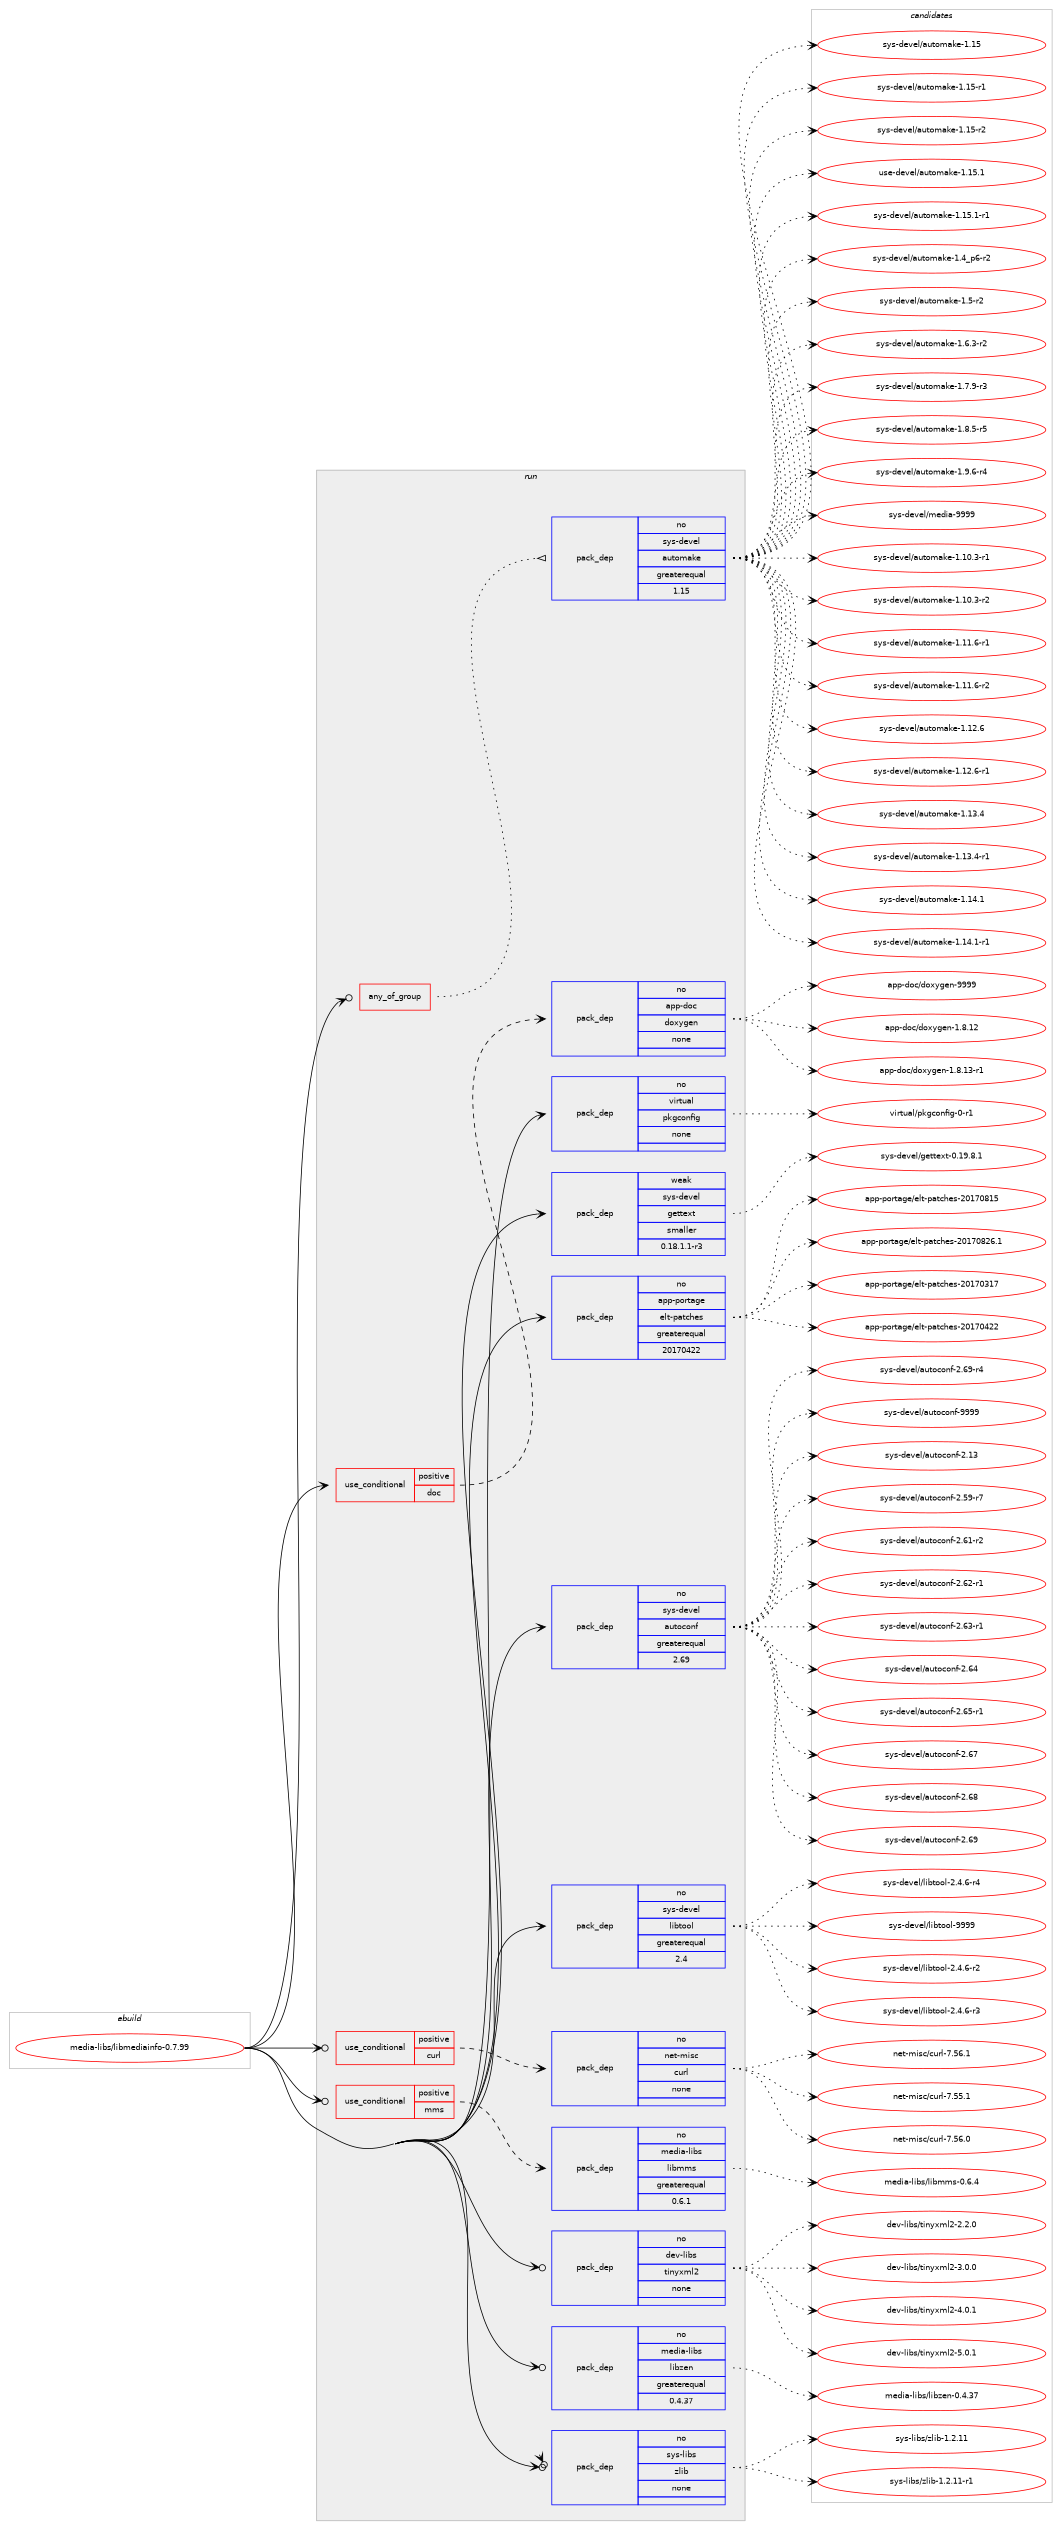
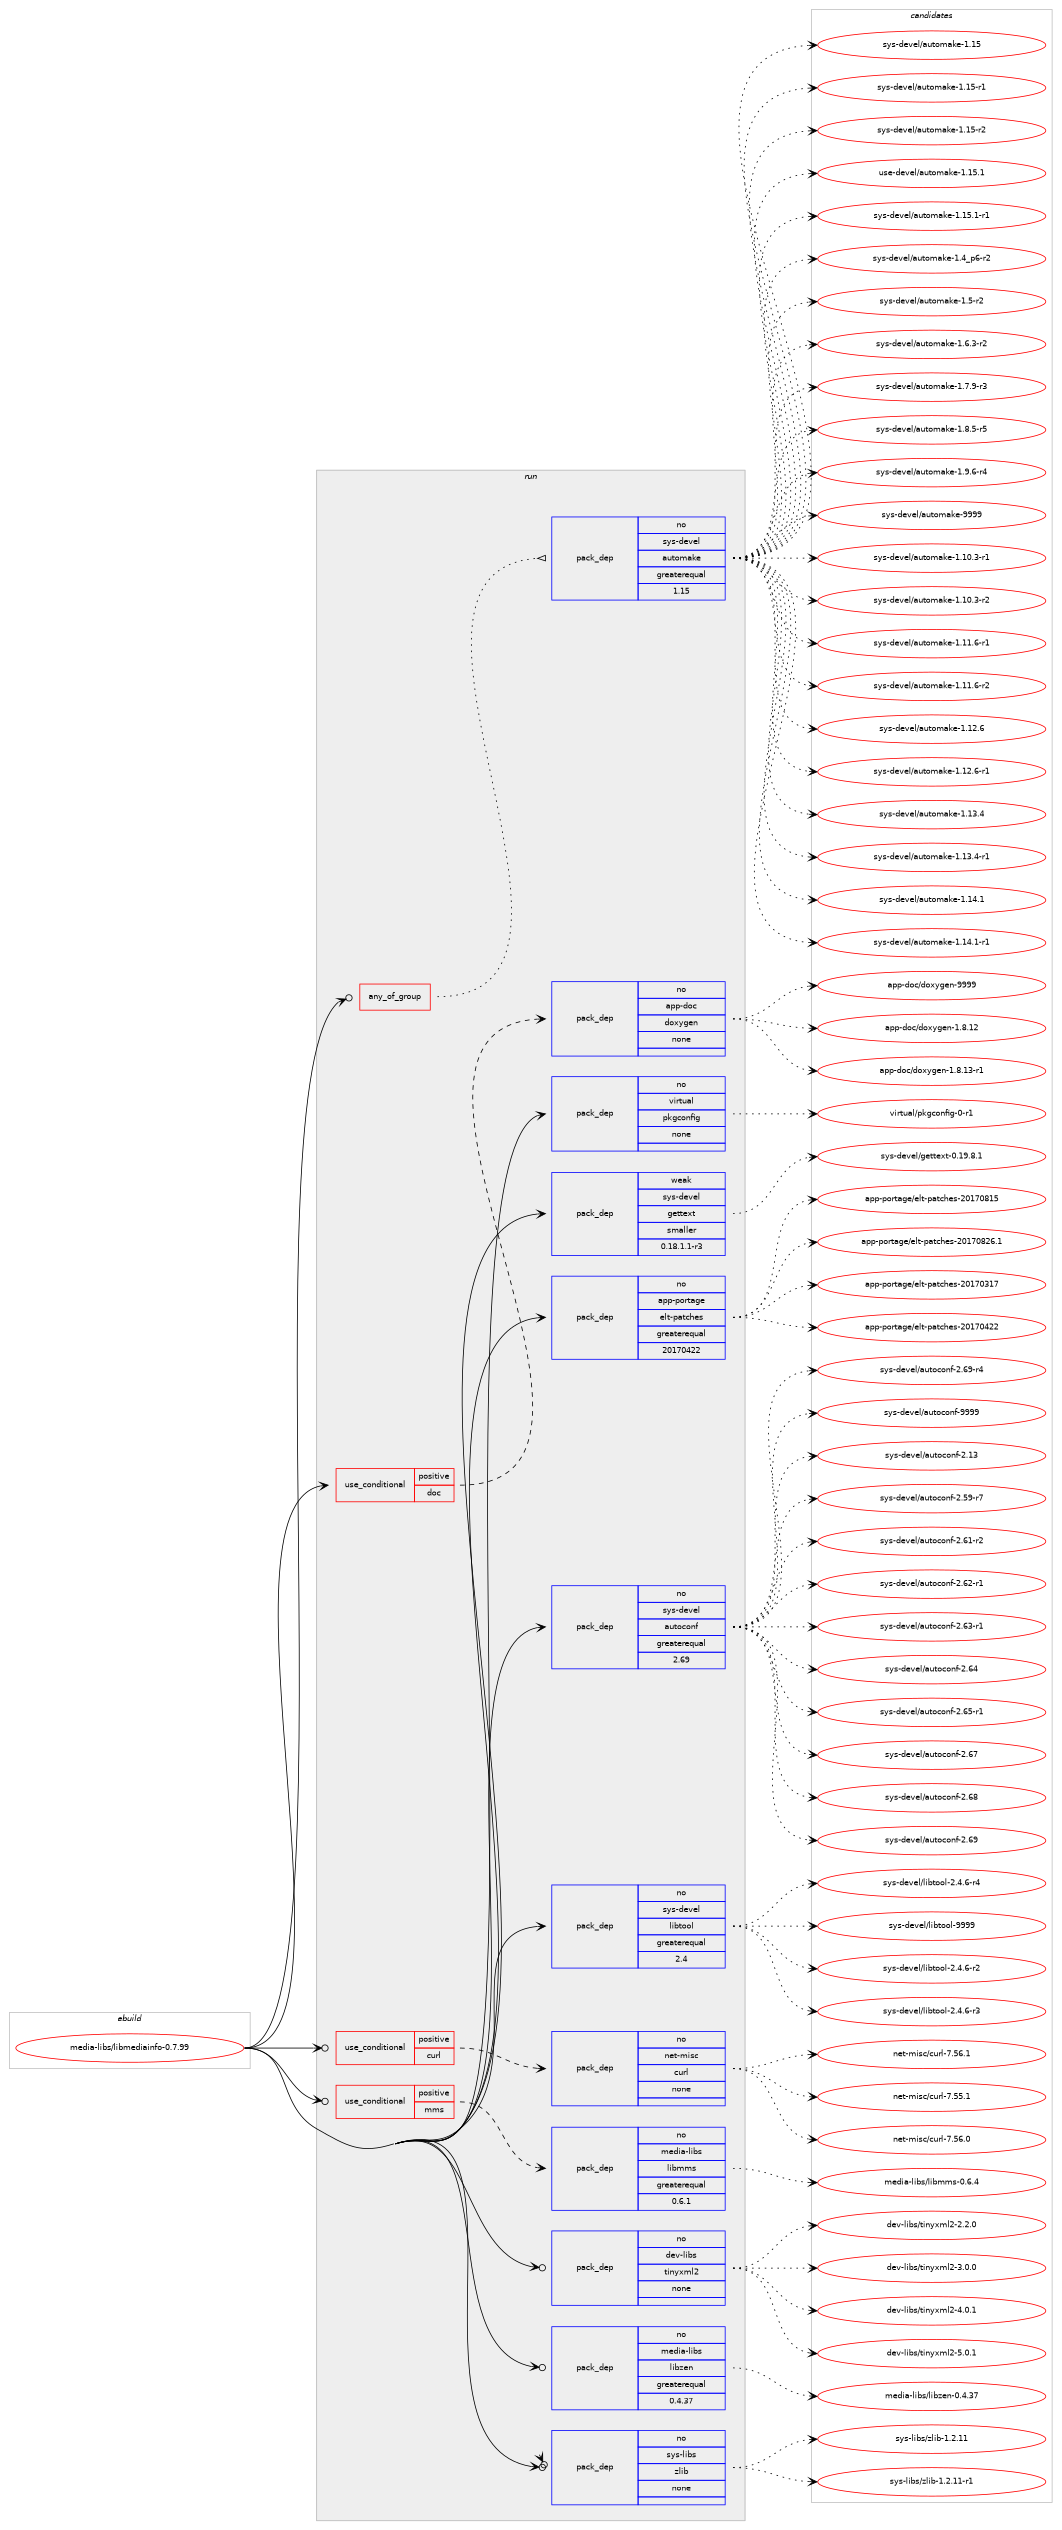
node "sys-devel/media-9999": label "sys-devel/media-9999" -> "sys-devel/automake-9999"
